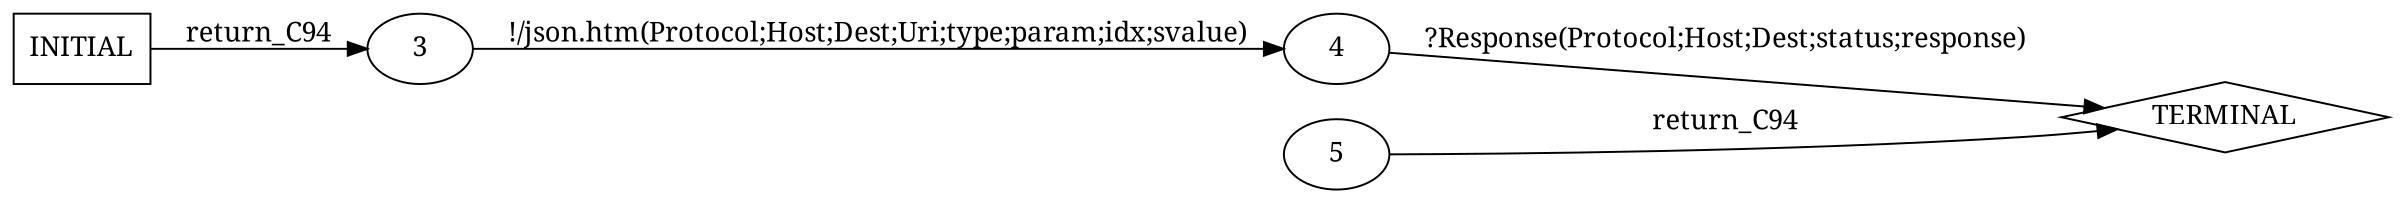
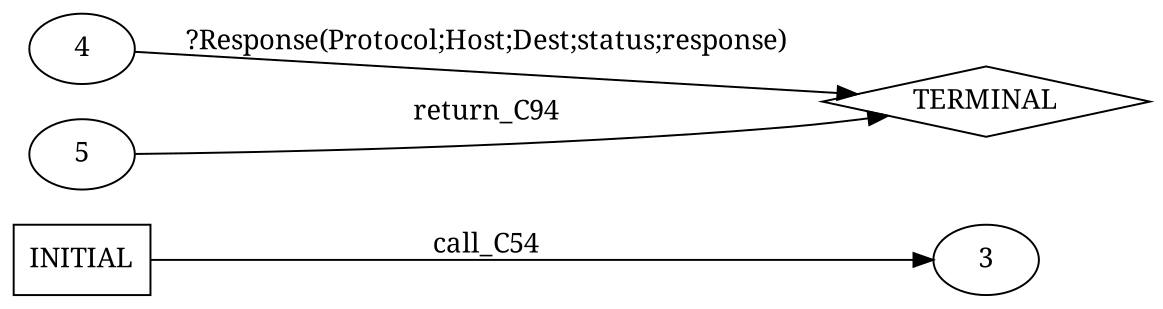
edge "INITIAL" -> "3": label "return_C94" -> "call_C54"
edge "3" -> "4": removed, label "!/json.htm(Protocol;Host;Dest;Uri;type;param;idx;svalue)"
